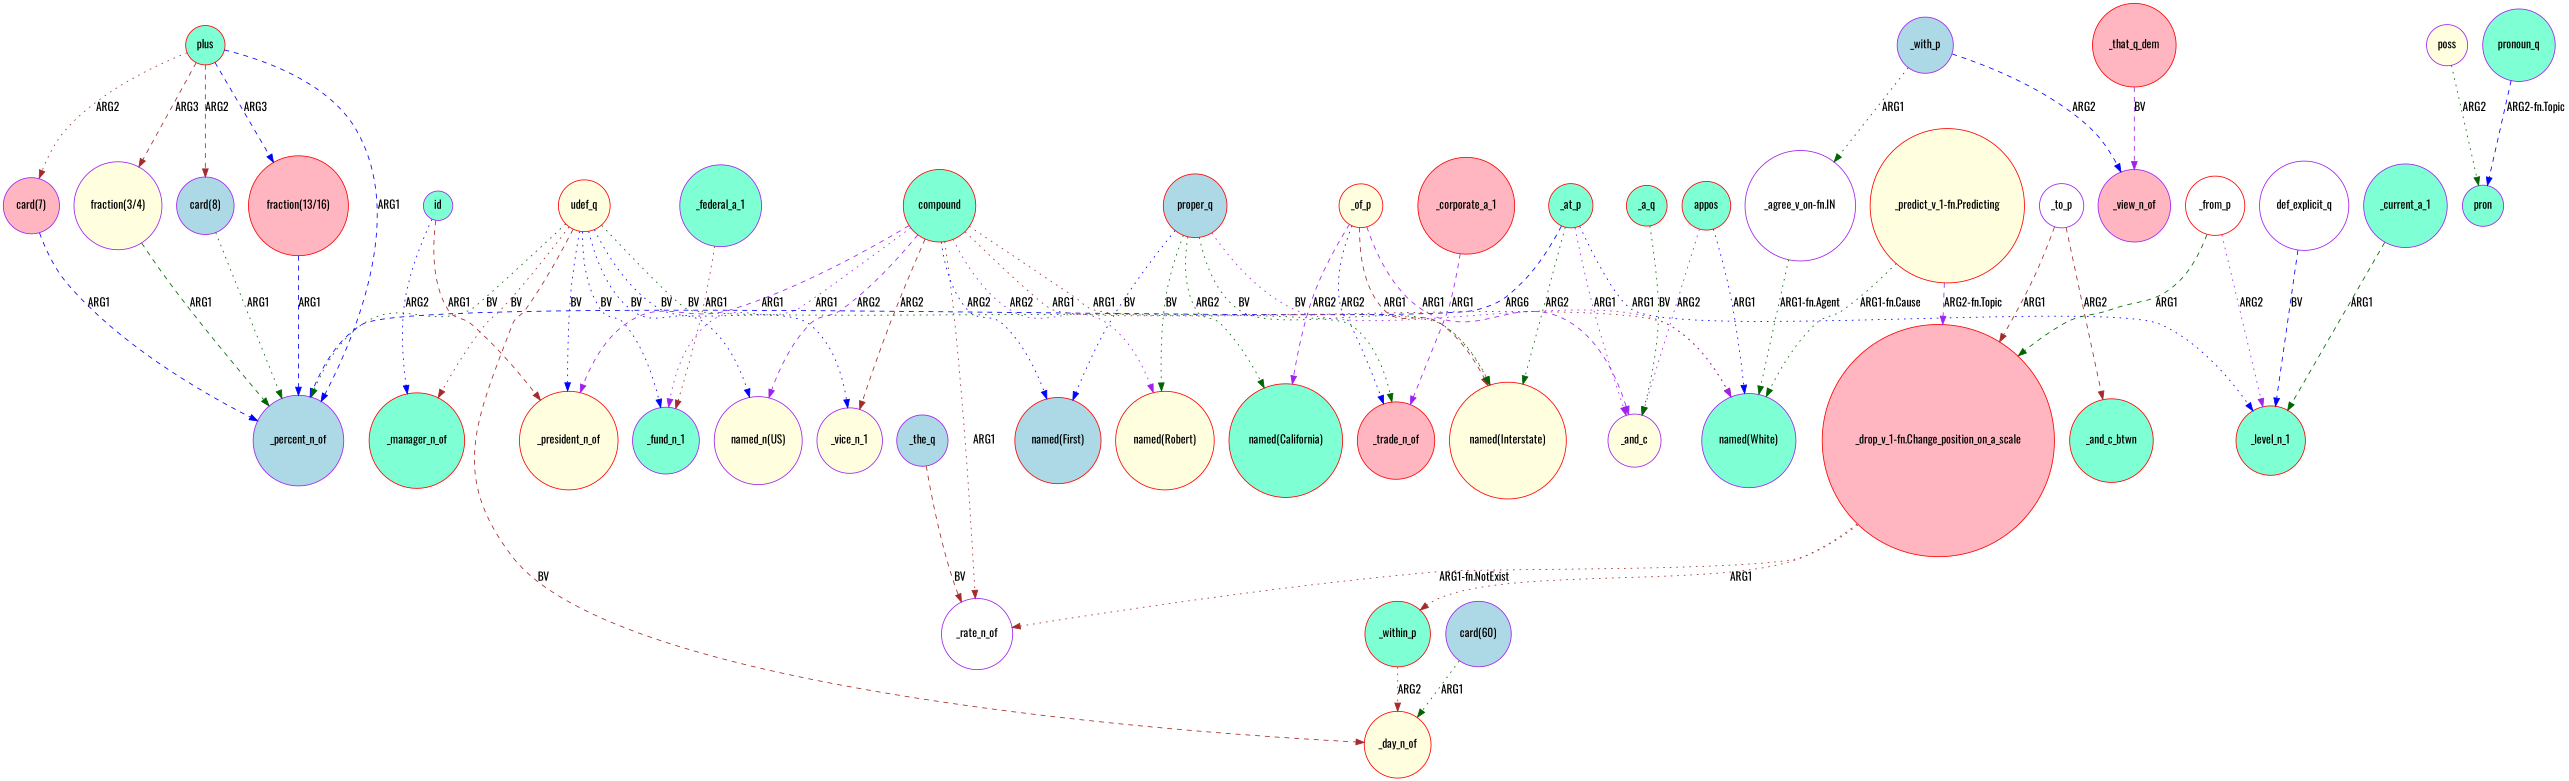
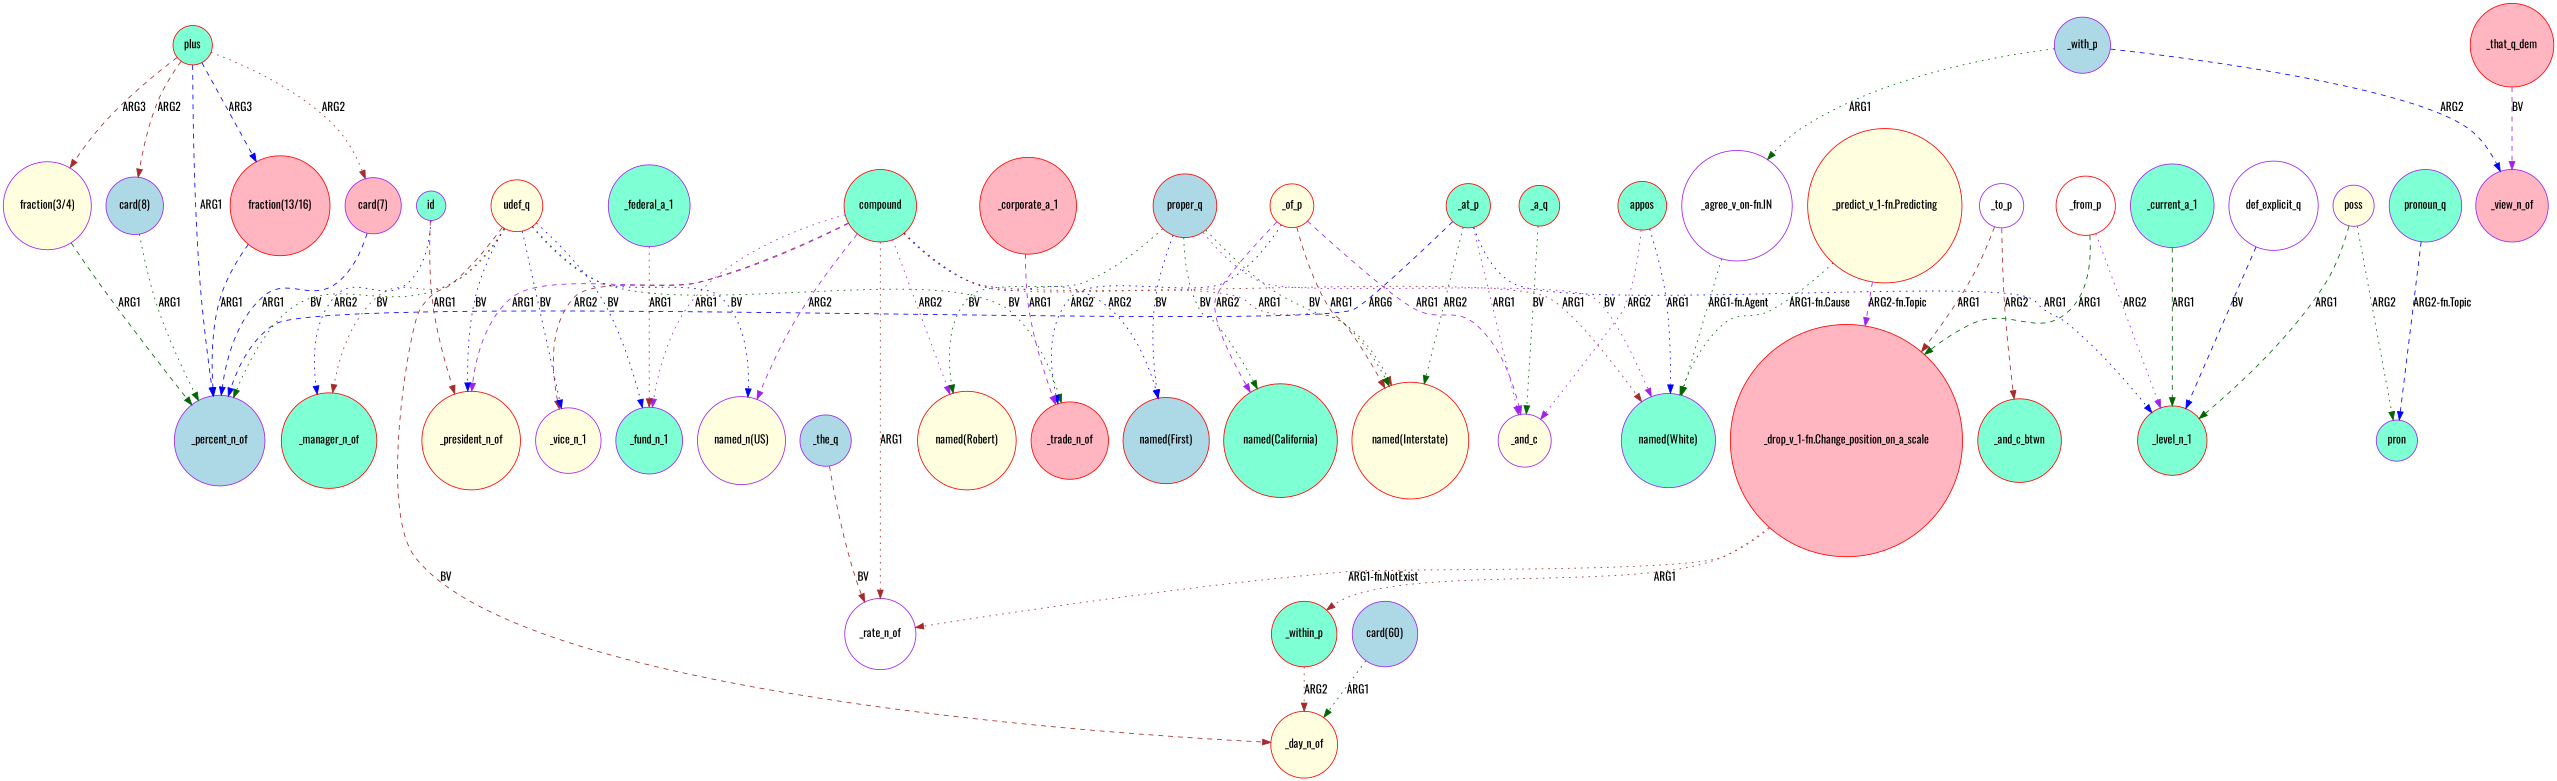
edge "proper_q" -> "named(California)": label "ARG2" -> "BV"
edge "poss" -> "_level_n_1": added, label "ARG1"
